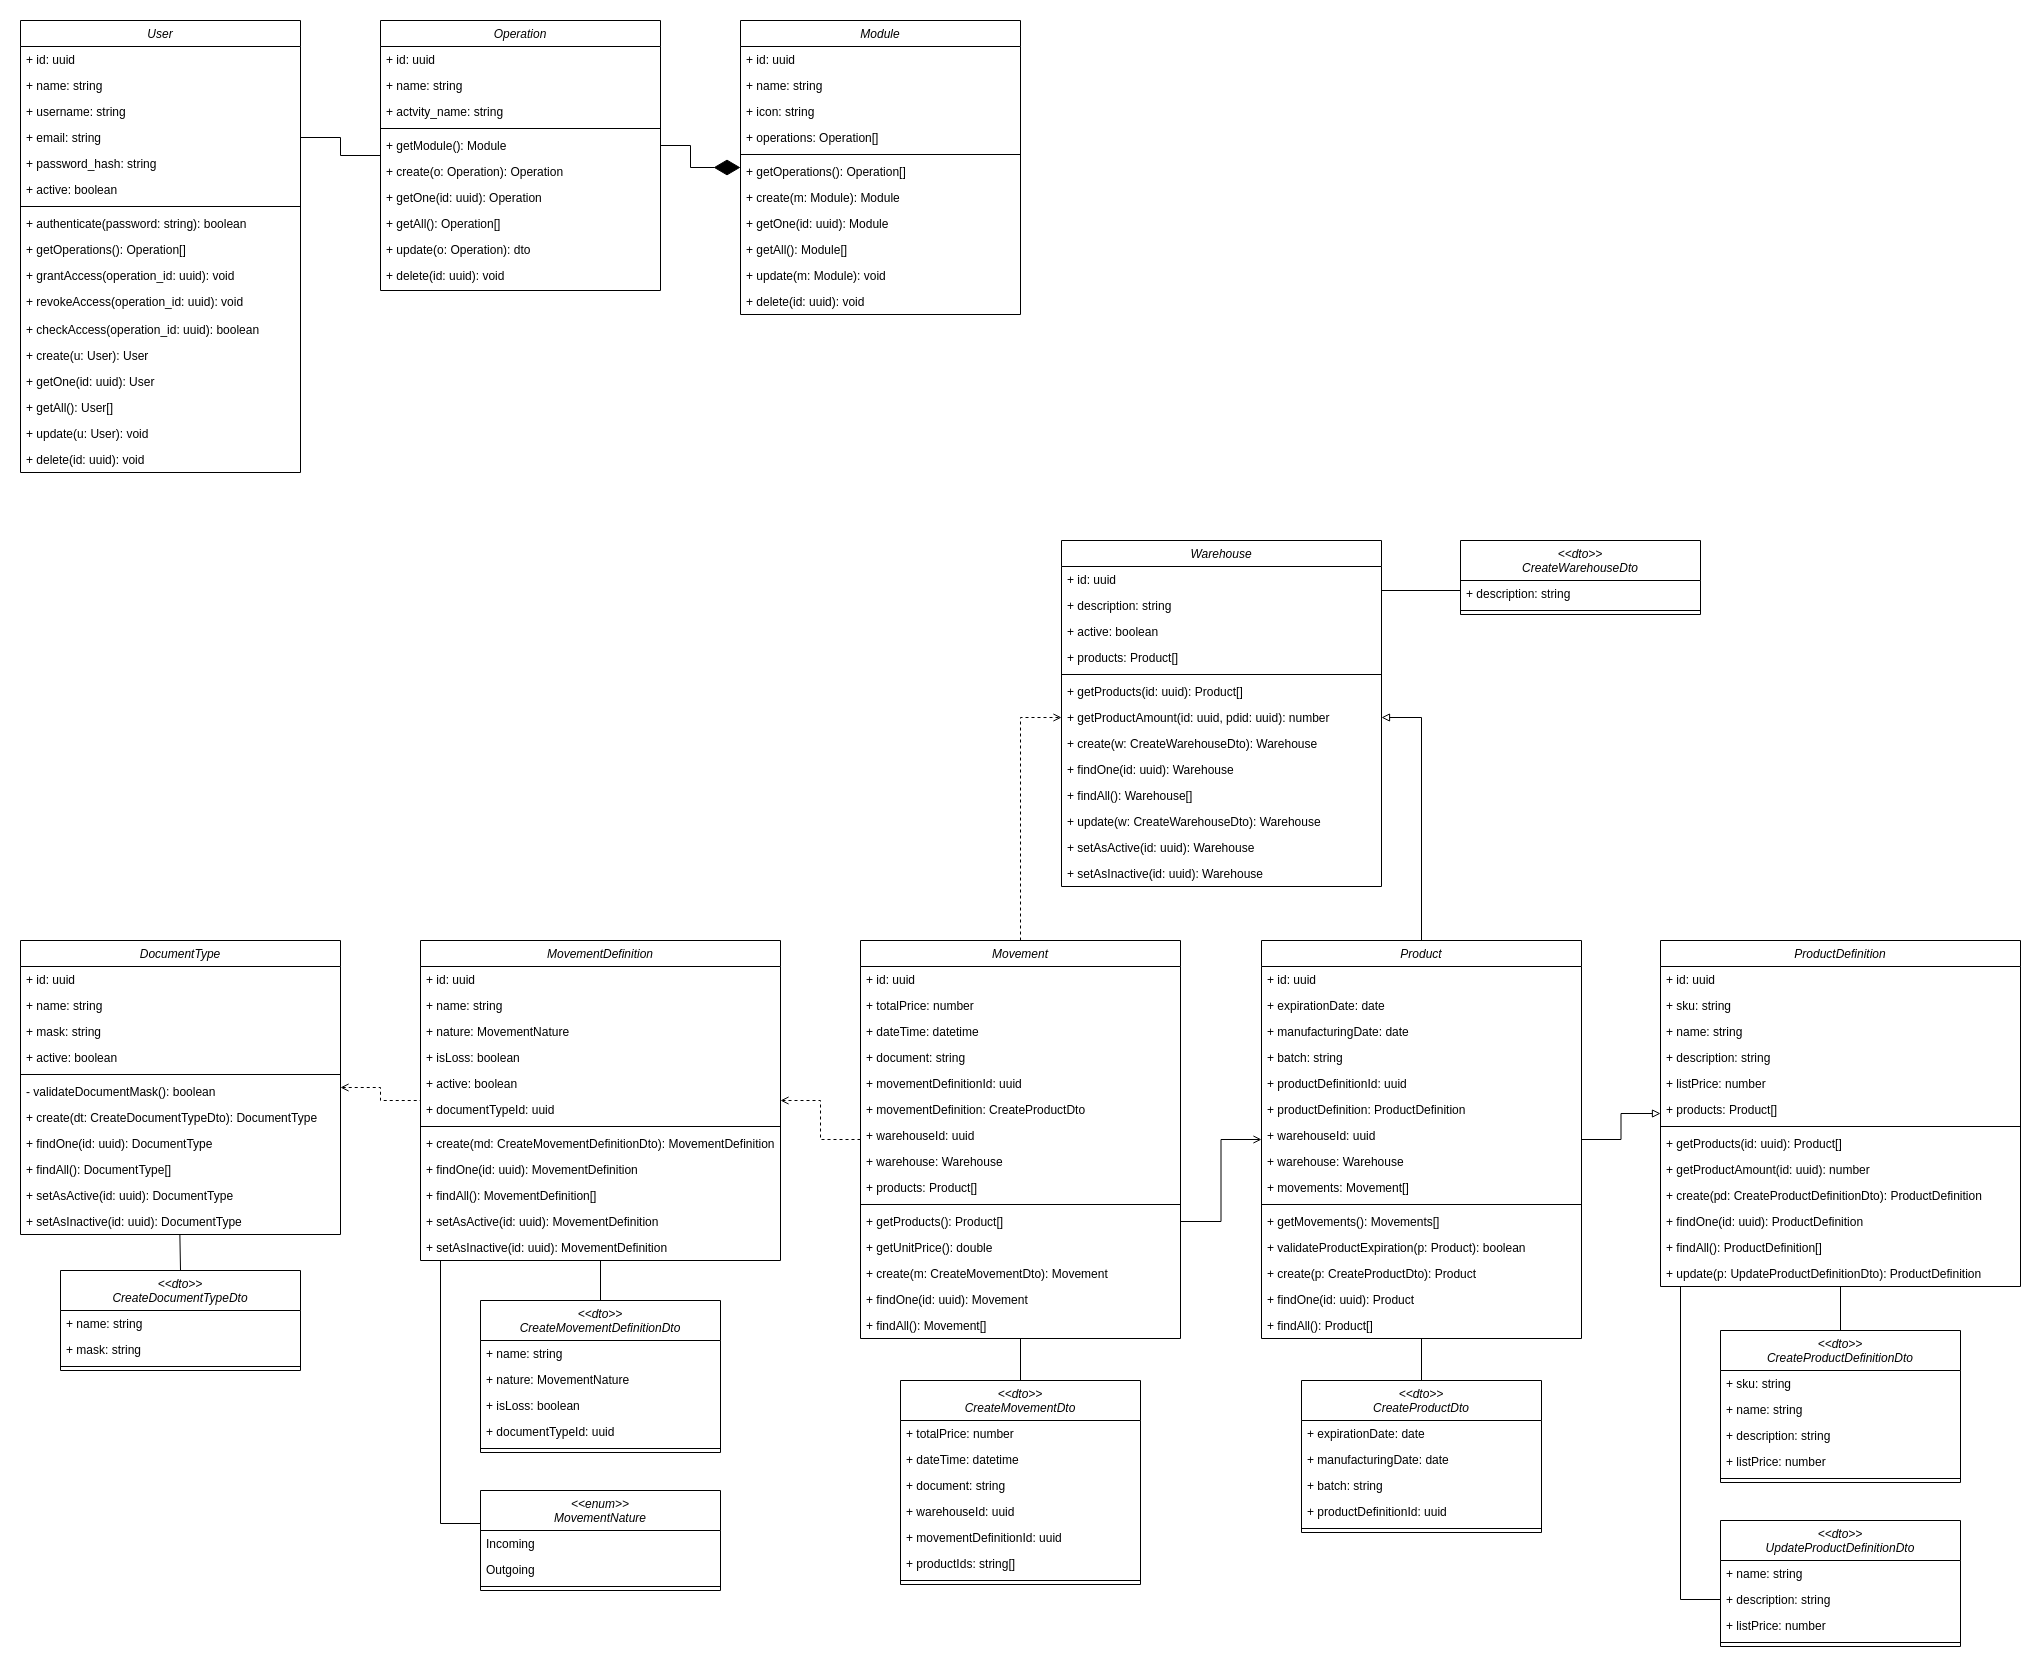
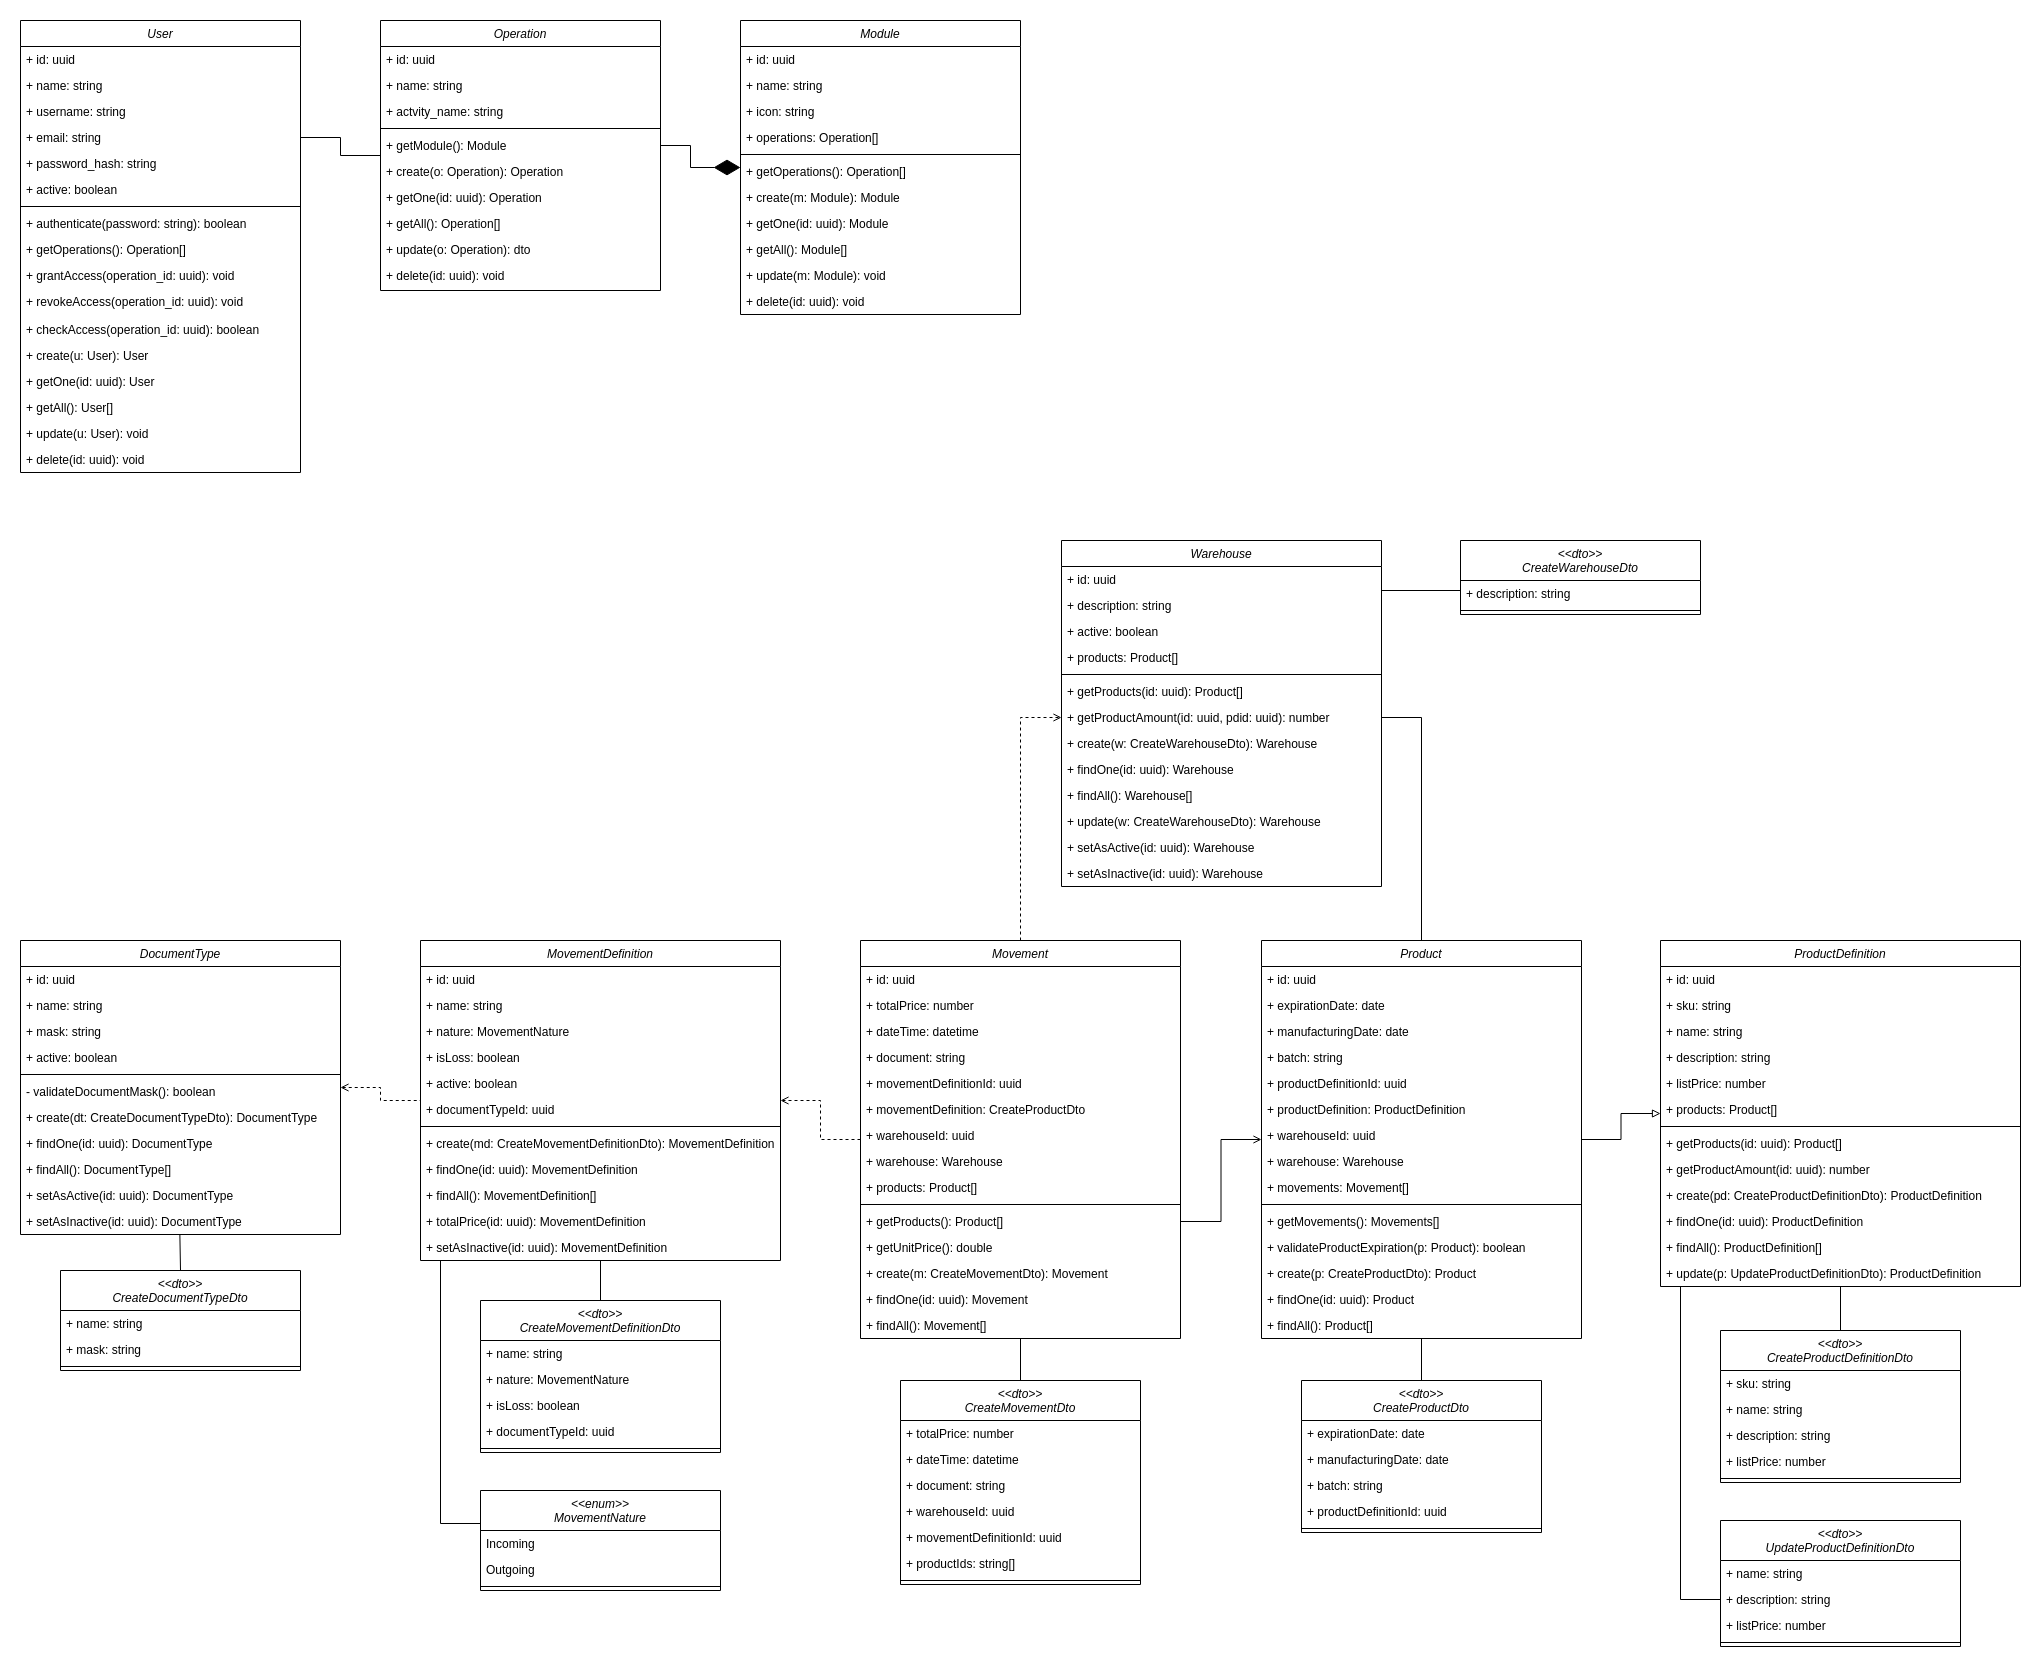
edge "Product" -> "+ getProductAmount(id: uuid, pdid: uuid): number": arrowhead block -> none
node "+ setAsActive(id: uuid): MovementDefinition": label "+ setAsActive(id: uuid): MovementDefinition" -> "+ totalPrice(id: uuid): MovementDefinition"
